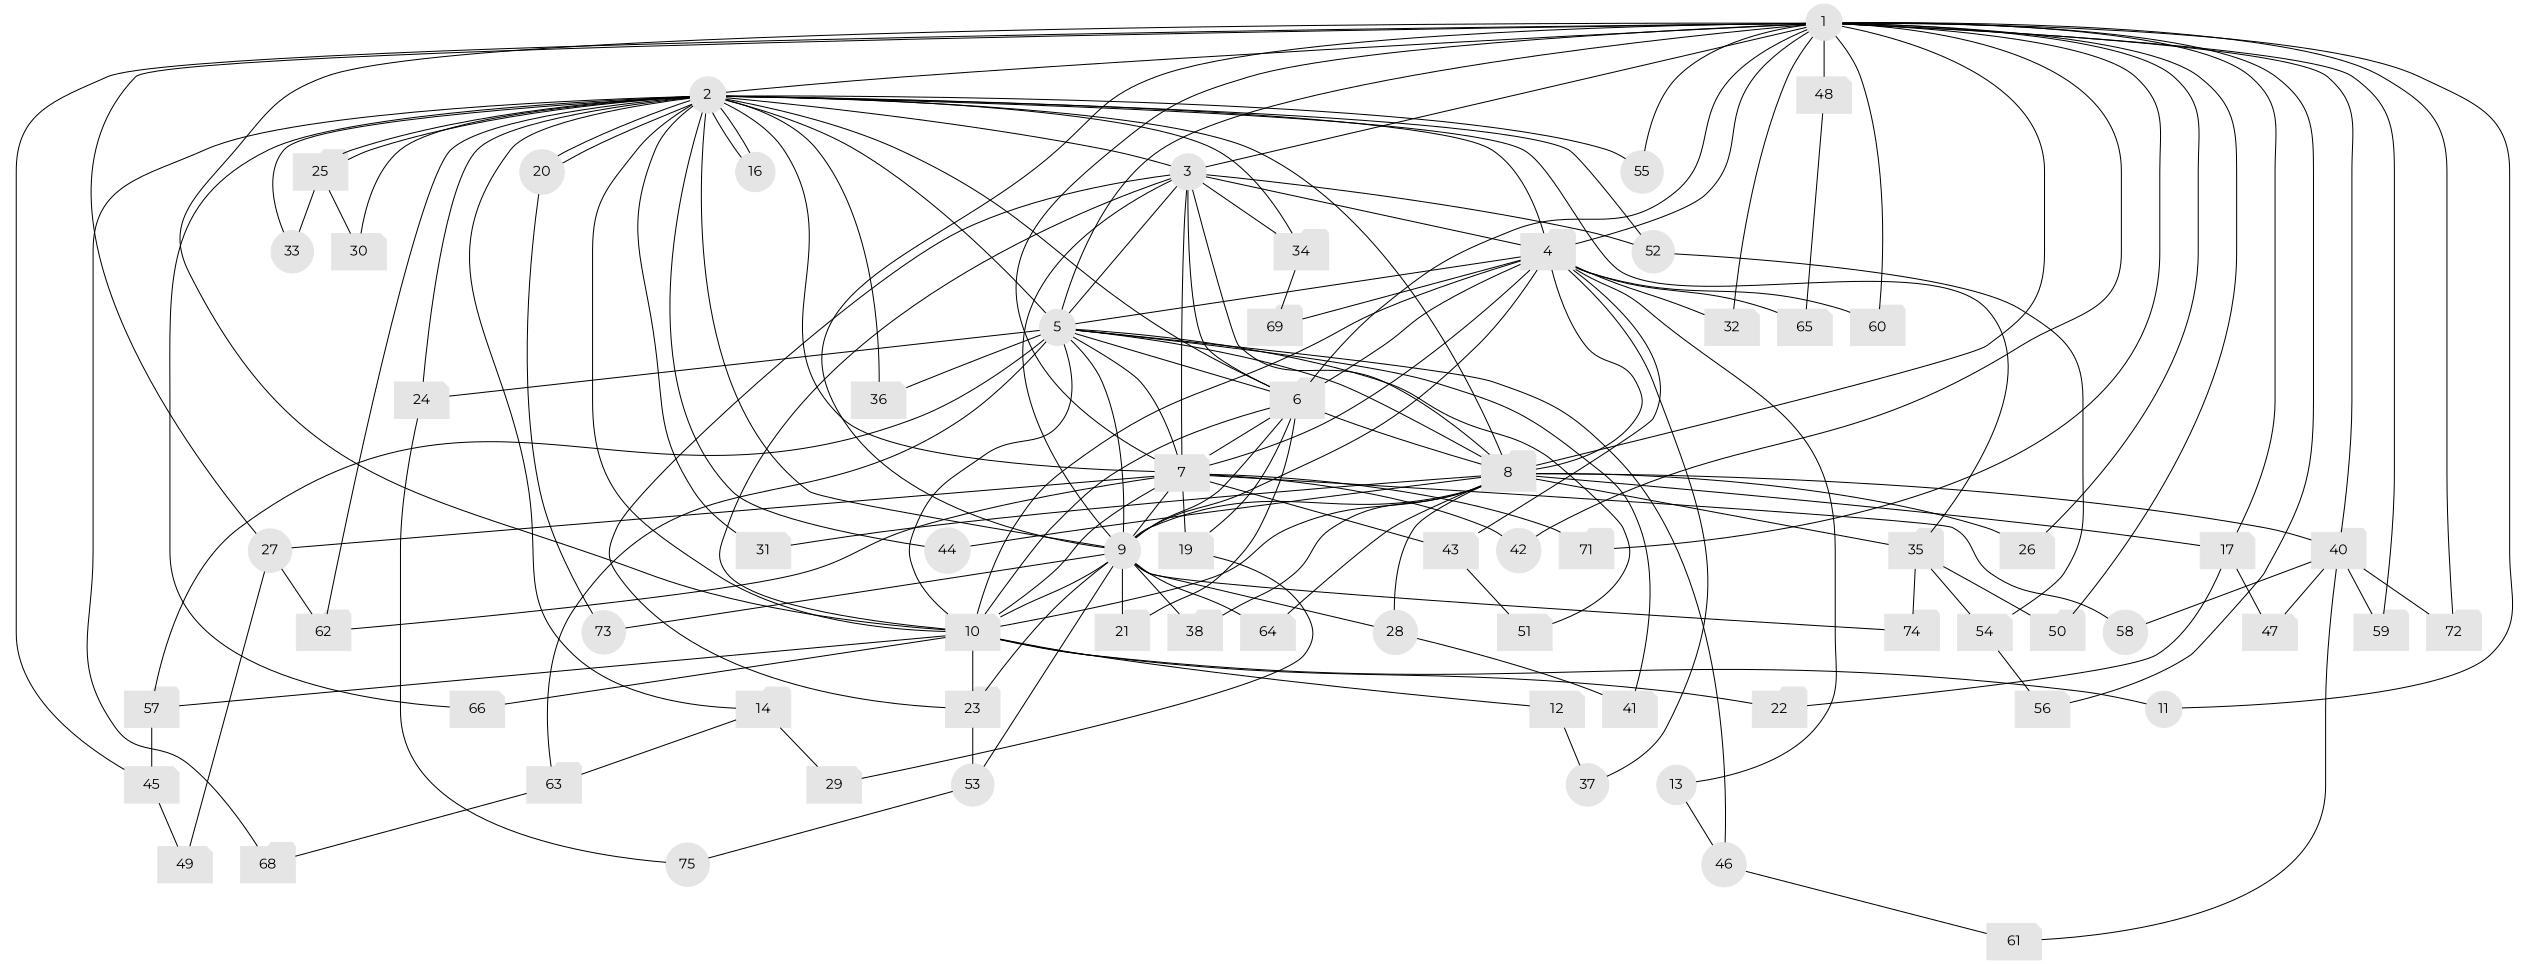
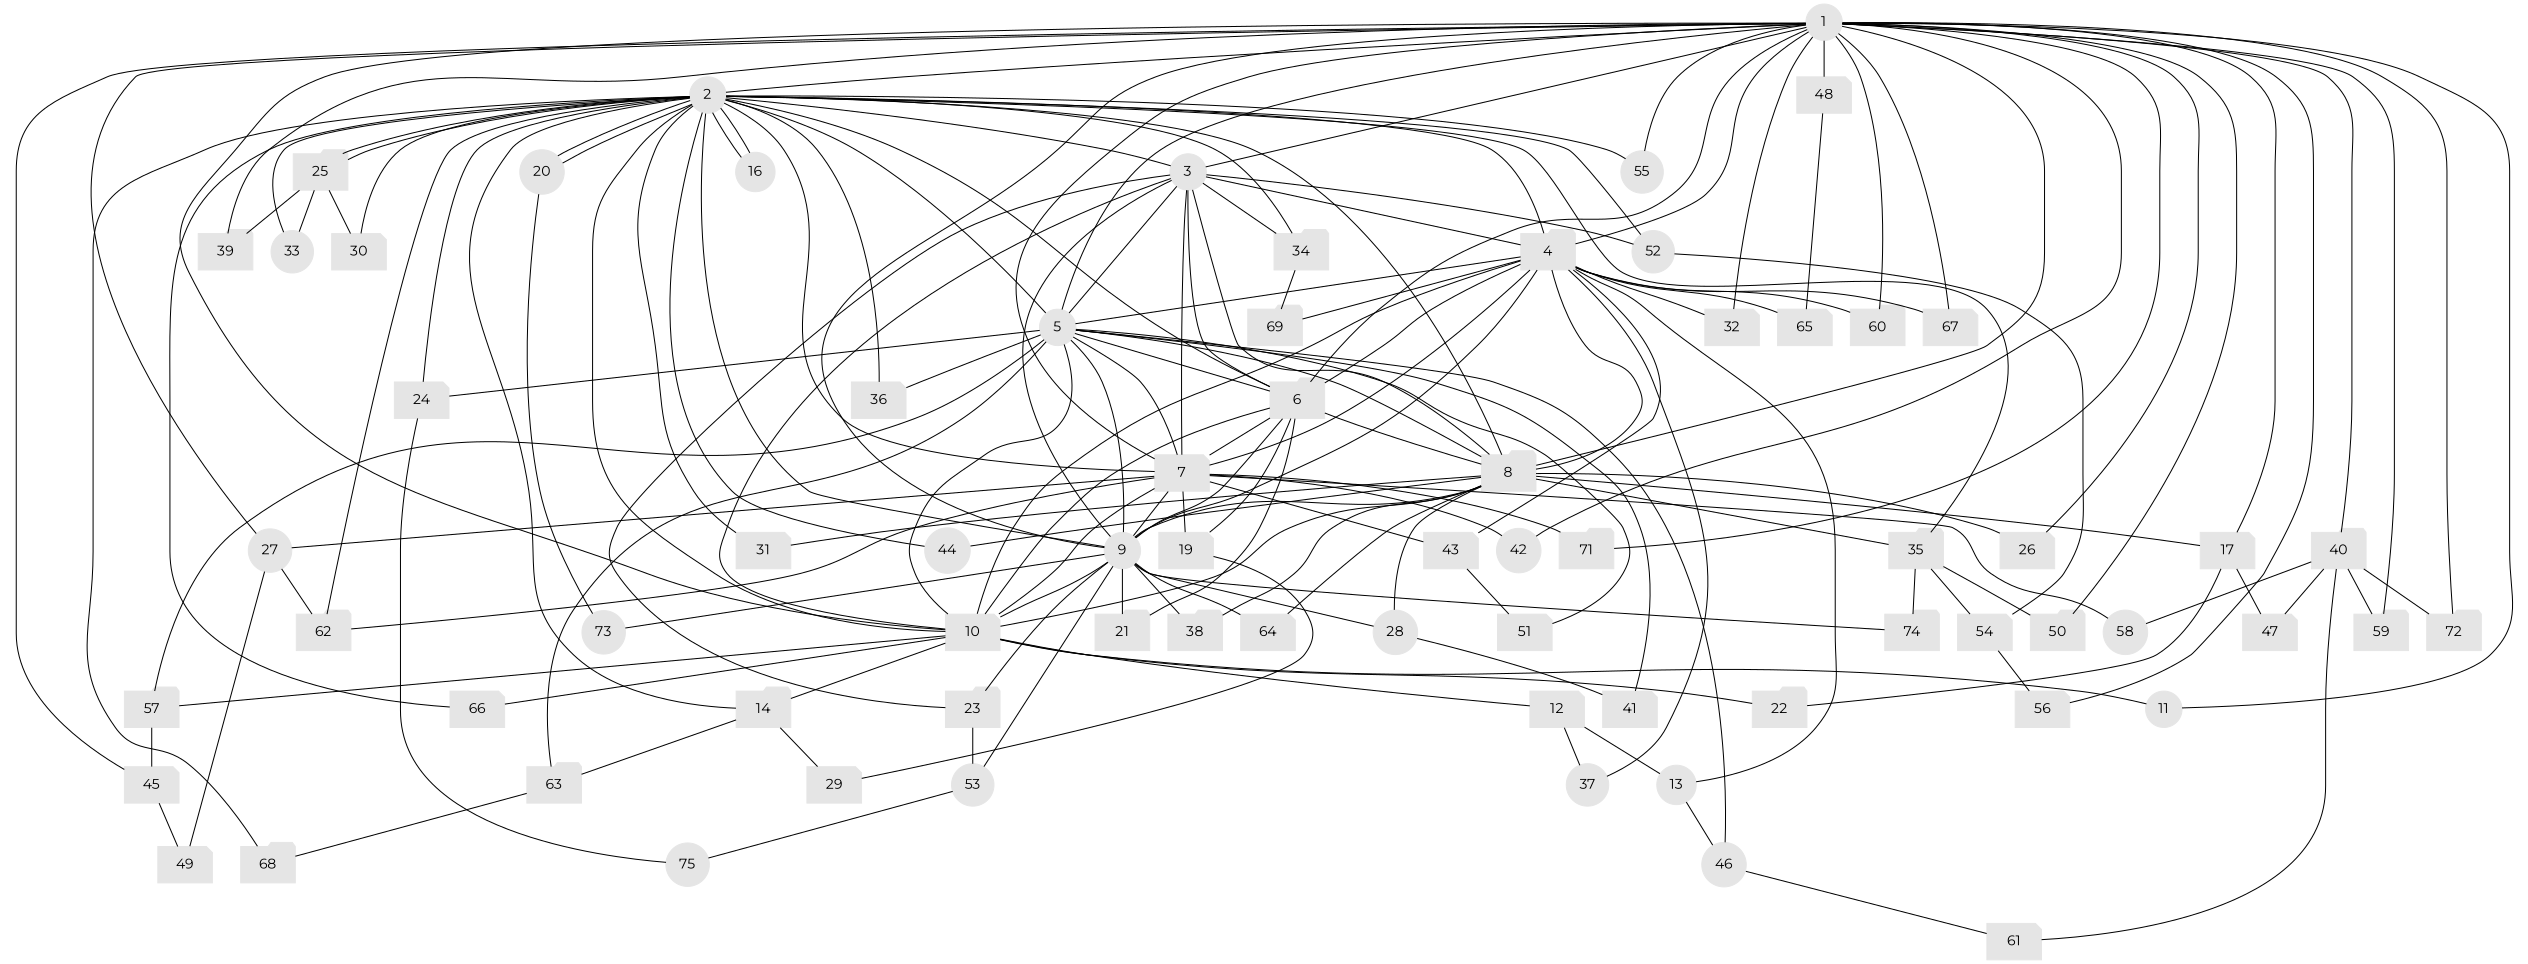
node "39": added
node "67": added
edge "8" -- "40": removed
edge "10" -- "23": now "10" -- "14"
edge "12" -- "13": added
